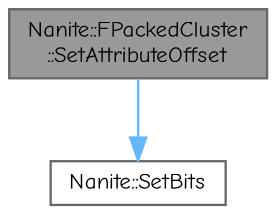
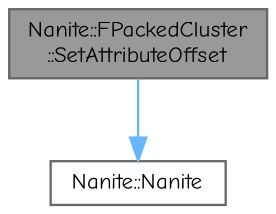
node "Nanite::SetBits": label "Nanite::SetBits" -> "Nanite::Nanite"
